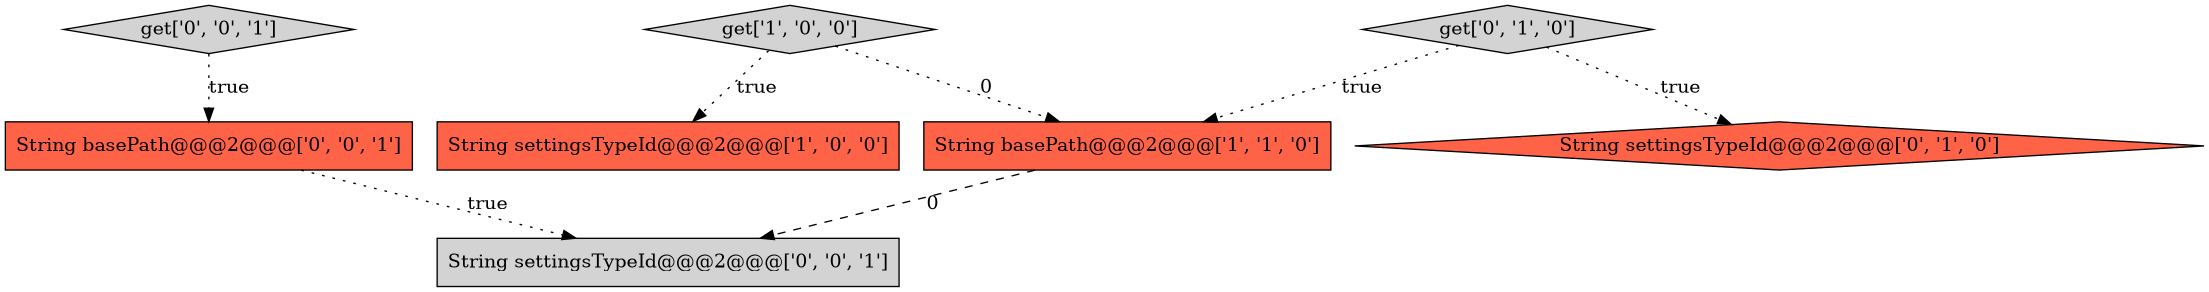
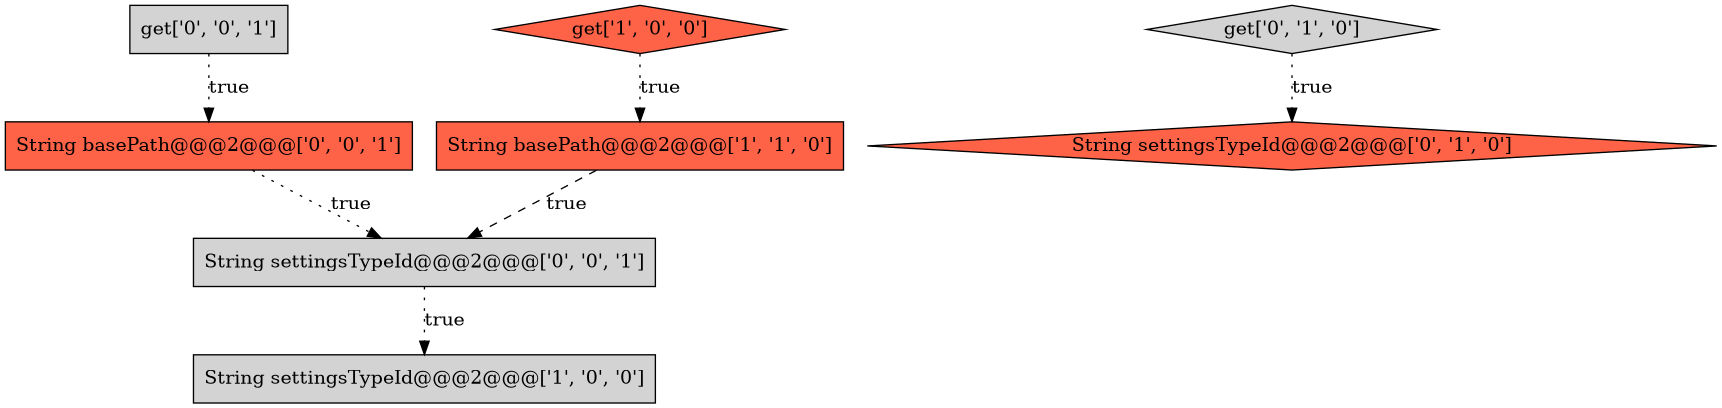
node "get['0', '0', '1']": shape diamond -> box
node "get['1', '0', '0']": fillcolor lightgray -> tomato
edge "get['1', '0', '0']" -> "String settingsTypeId@@@2@@@['1', '0', '0']": now "String settingsTypeId@@@2@@@['0', '0', '1']" -> "String settingsTypeId@@@2@@@['1', '0', '0']"
edge "get['0', '1', '0']" -> "String basePath@@@2@@@['1', '1', '0']": removed, label "true"
edge "get['1', '0', '0']" -> "String basePath@@@2@@@['1', '1', '0']": label "0" -> "true"
node "String settingsTypeId@@@2@@@['1', '0', '0']": fillcolor tomato -> lightgray
edge "String basePath@@@2@@@['1', '1', '0']" -> "String settingsTypeId@@@2@@@['0', '0', '1']": label "0" -> "true"
